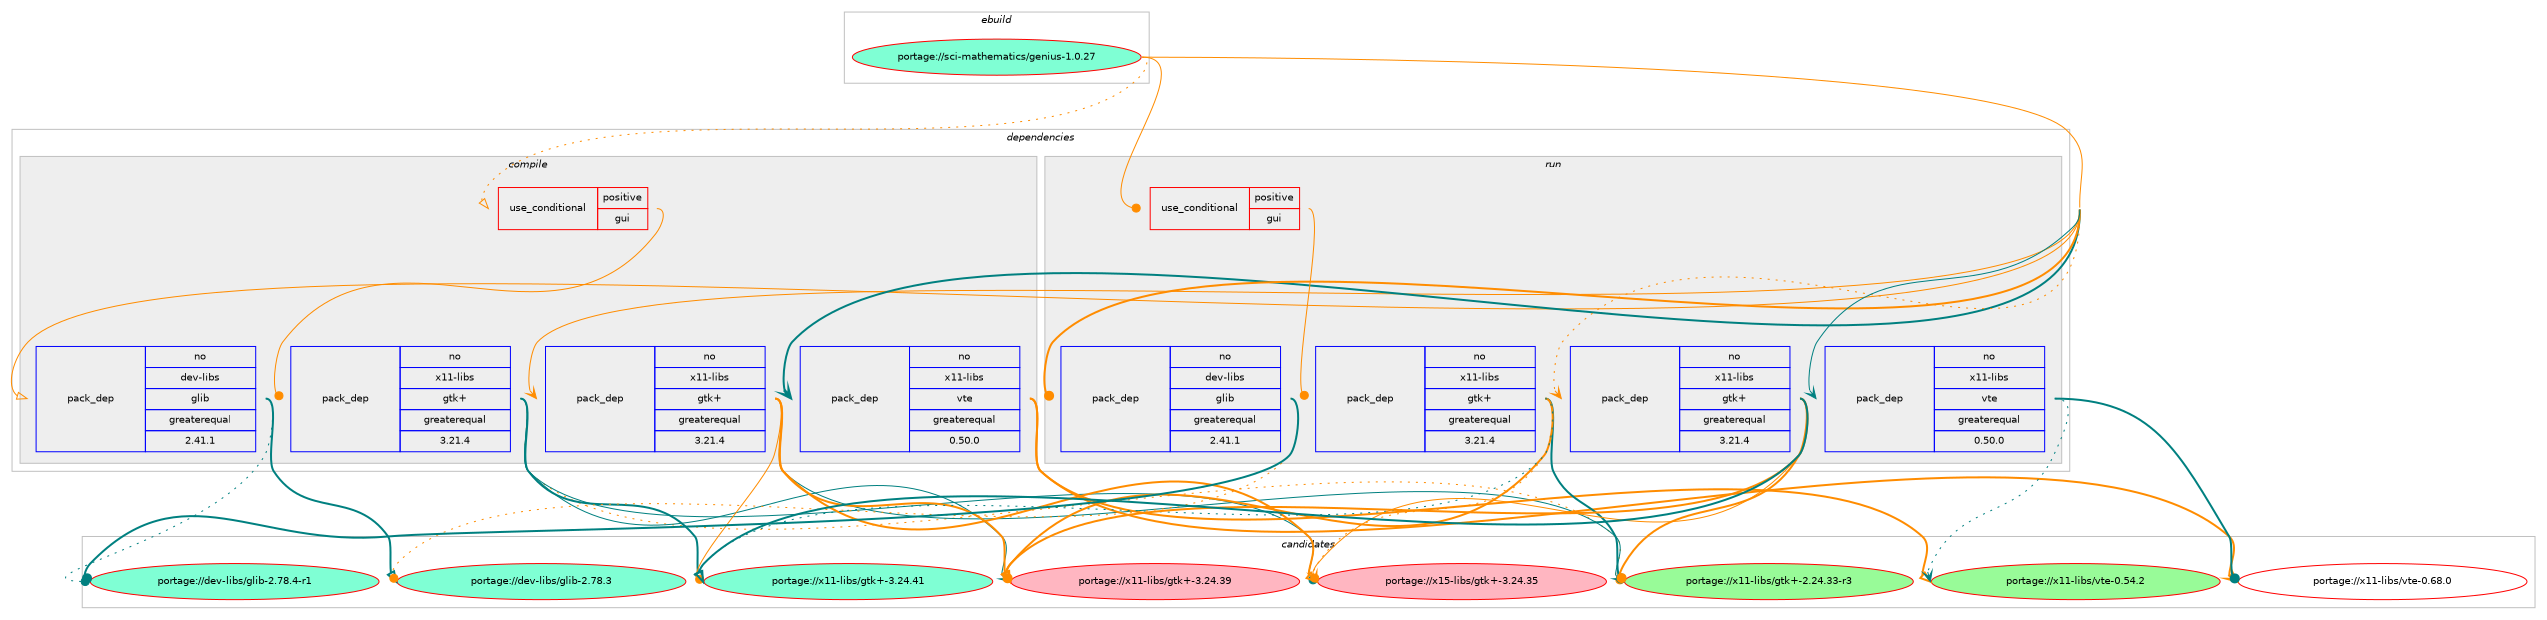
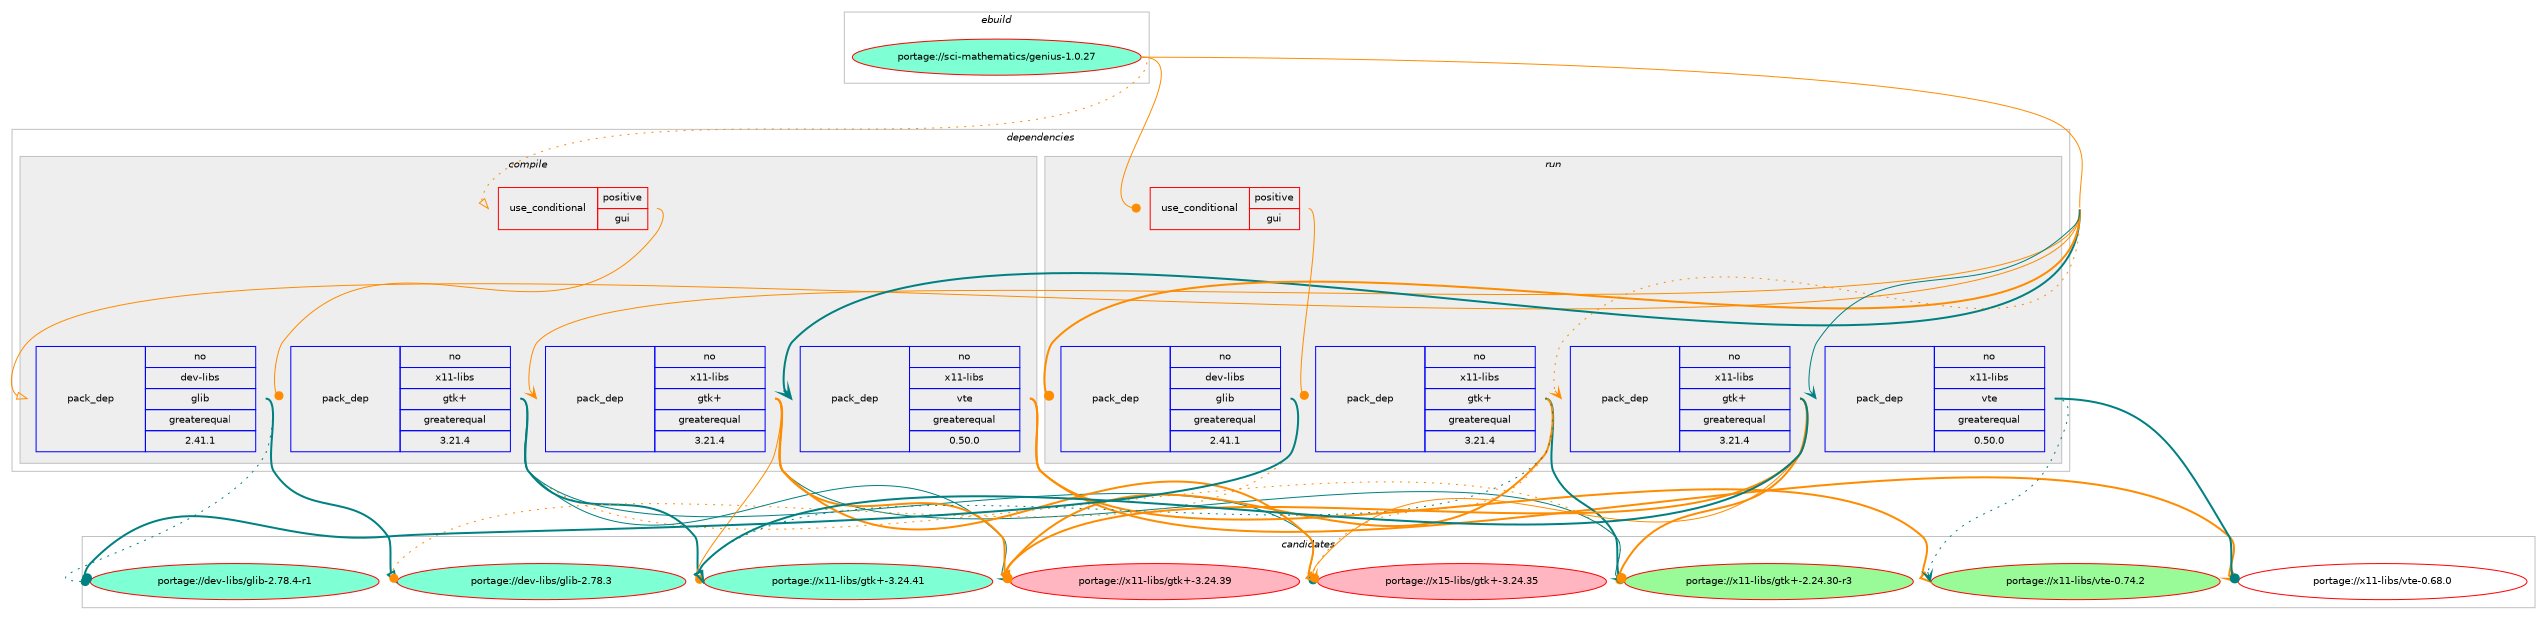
node "portage://x11-libs/gtk+-2.24.33-r3": label "portage://x11-libs/gtk+-2.24.33-r3" -> "portage://x11-libs/gtk+-2.24.30-r3"
node "portage://x11-libs/vte-0.54.2": label "portage://x11-libs/vte-0.54.2" -> "portage://x11-libs/vte-0.74.2"
